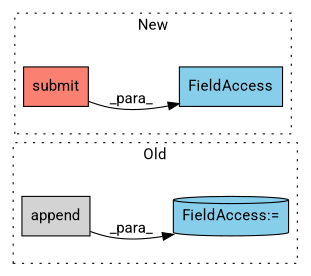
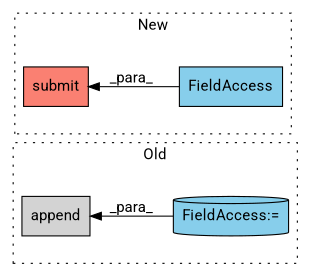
edge "submit" -> "FieldAccess": reversed
edge "append" -> "FieldAccess:=": reversed
